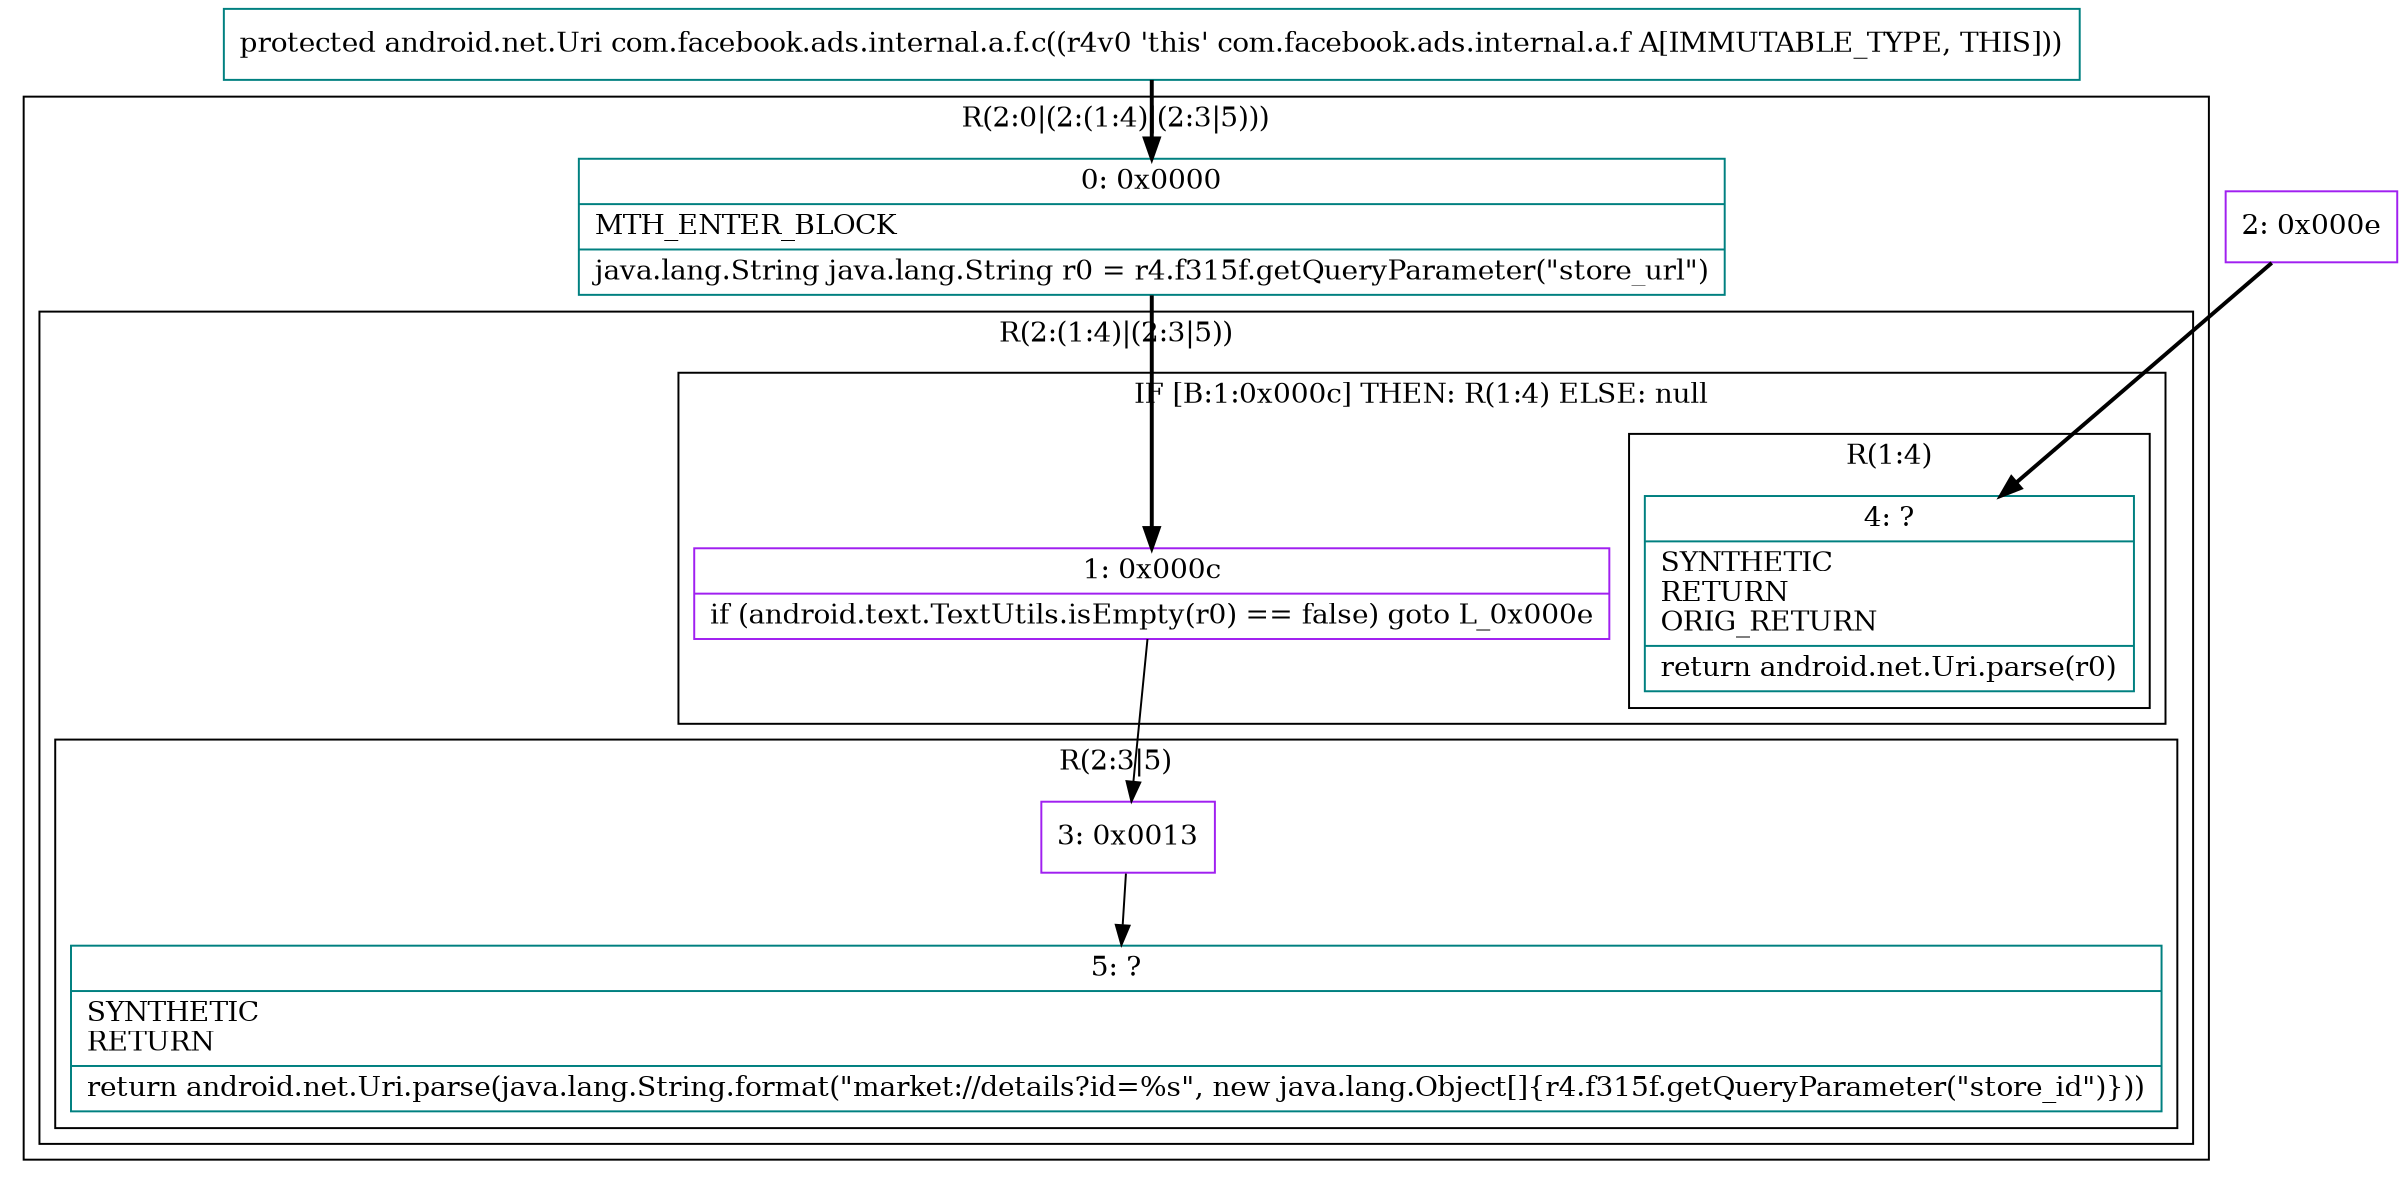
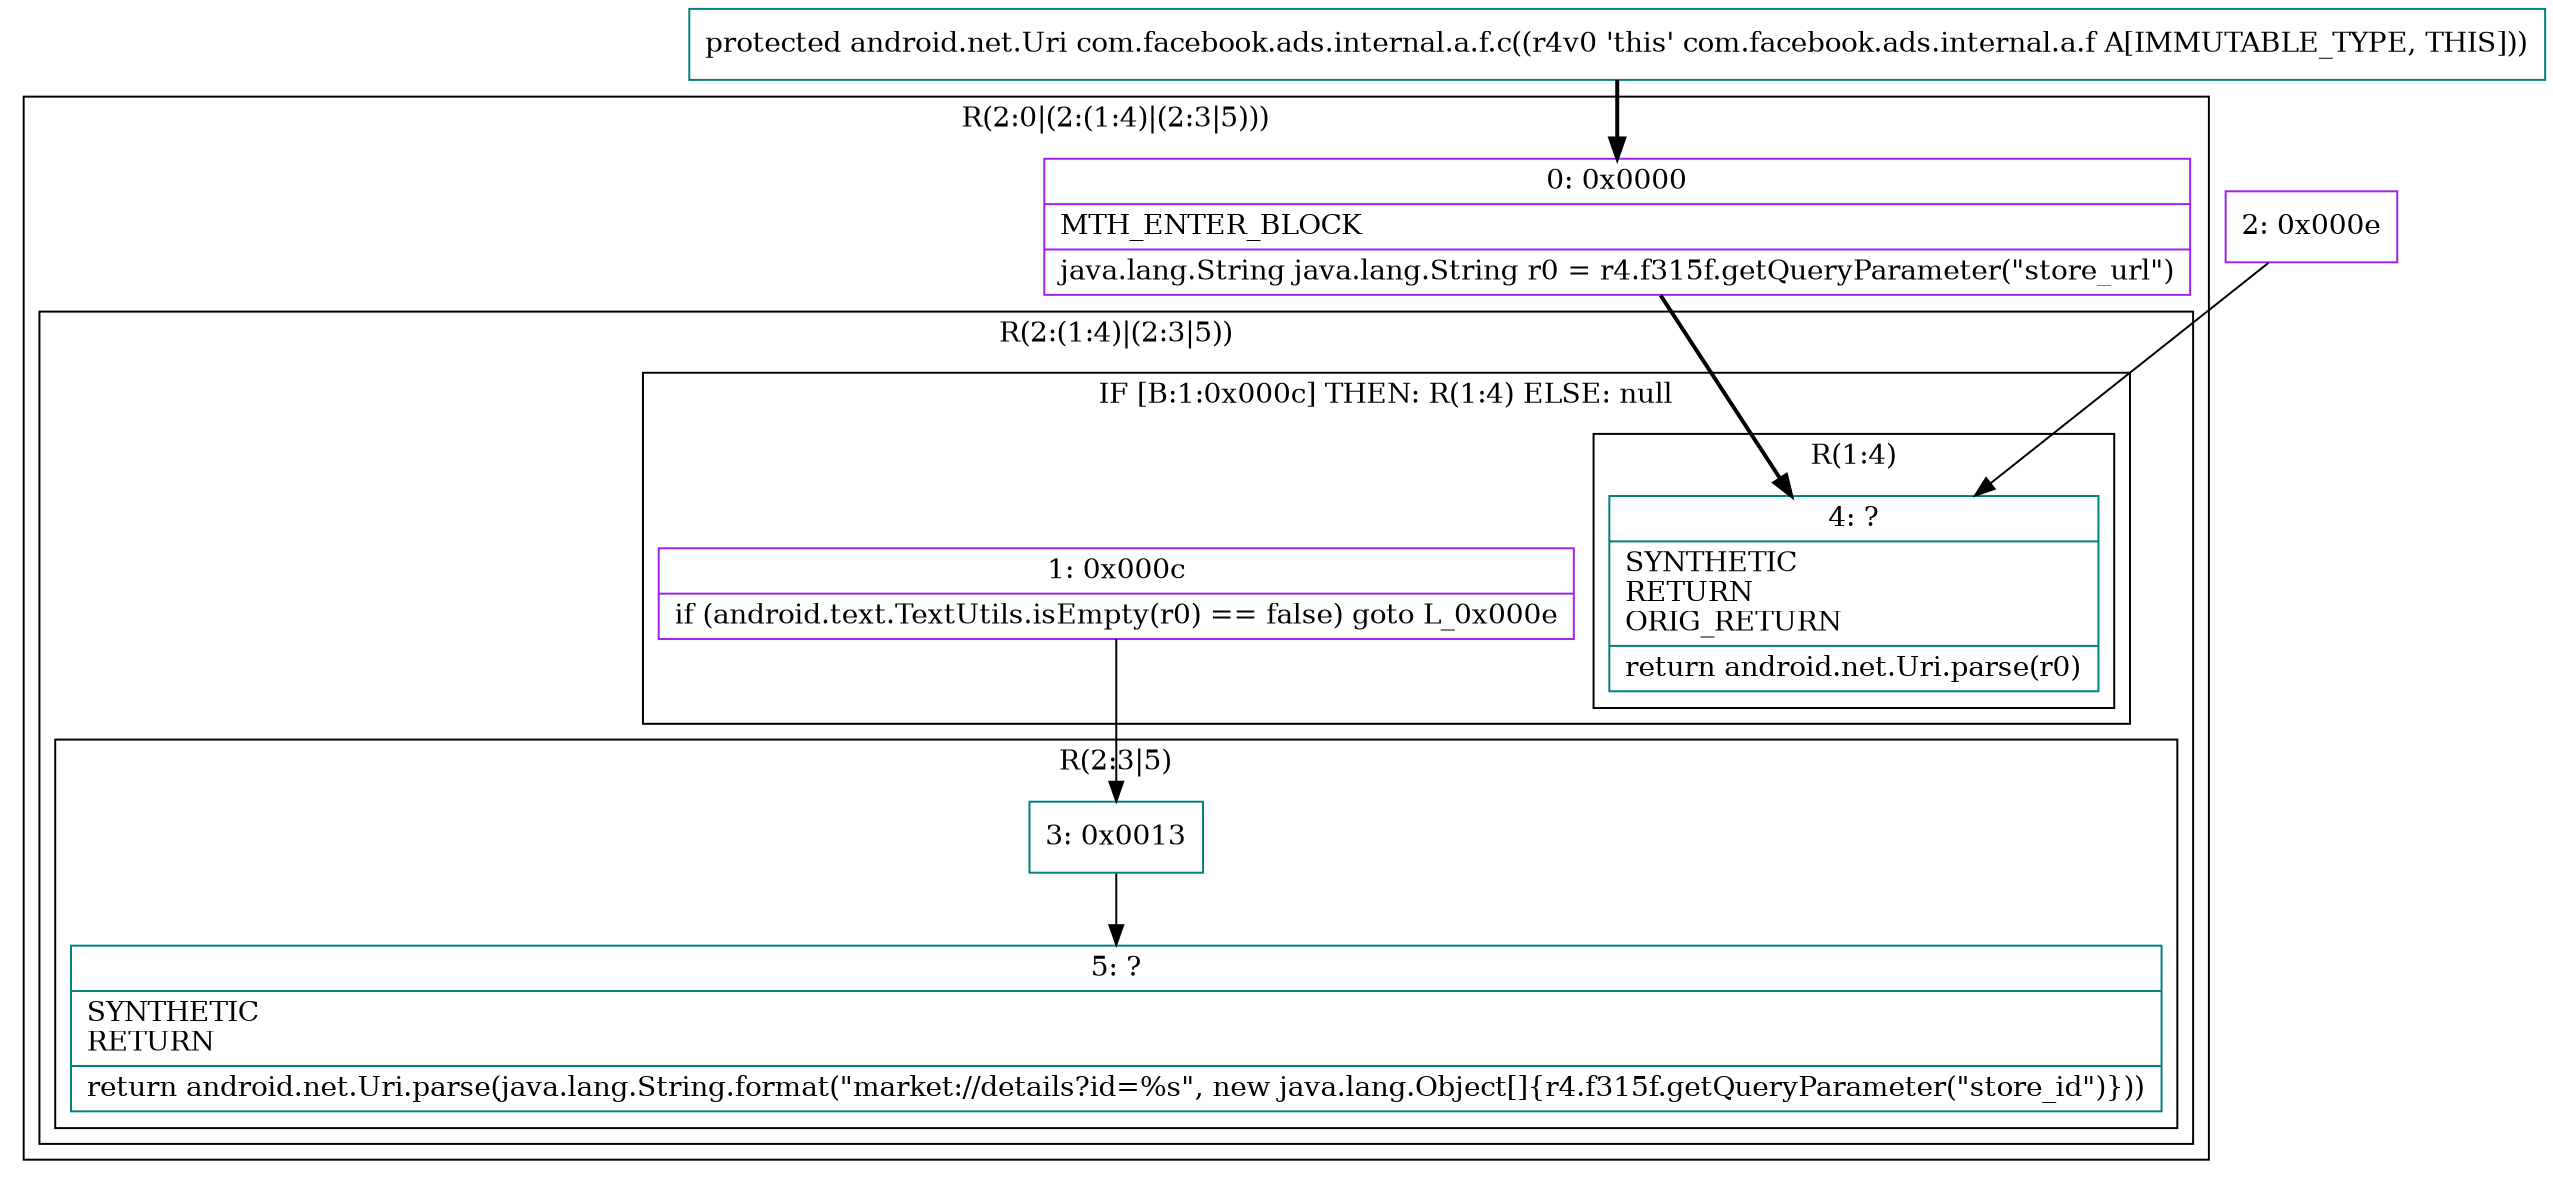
node "0: 0x0000": color teal -> purple
edge "2: 0x000e" -> "4: ?": style bold -> solid
edge "0: 0x0000" -> "1: 0x000c": now "0: 0x0000" -> "4: ?"
node "3: 0x0013": color purple -> teal
